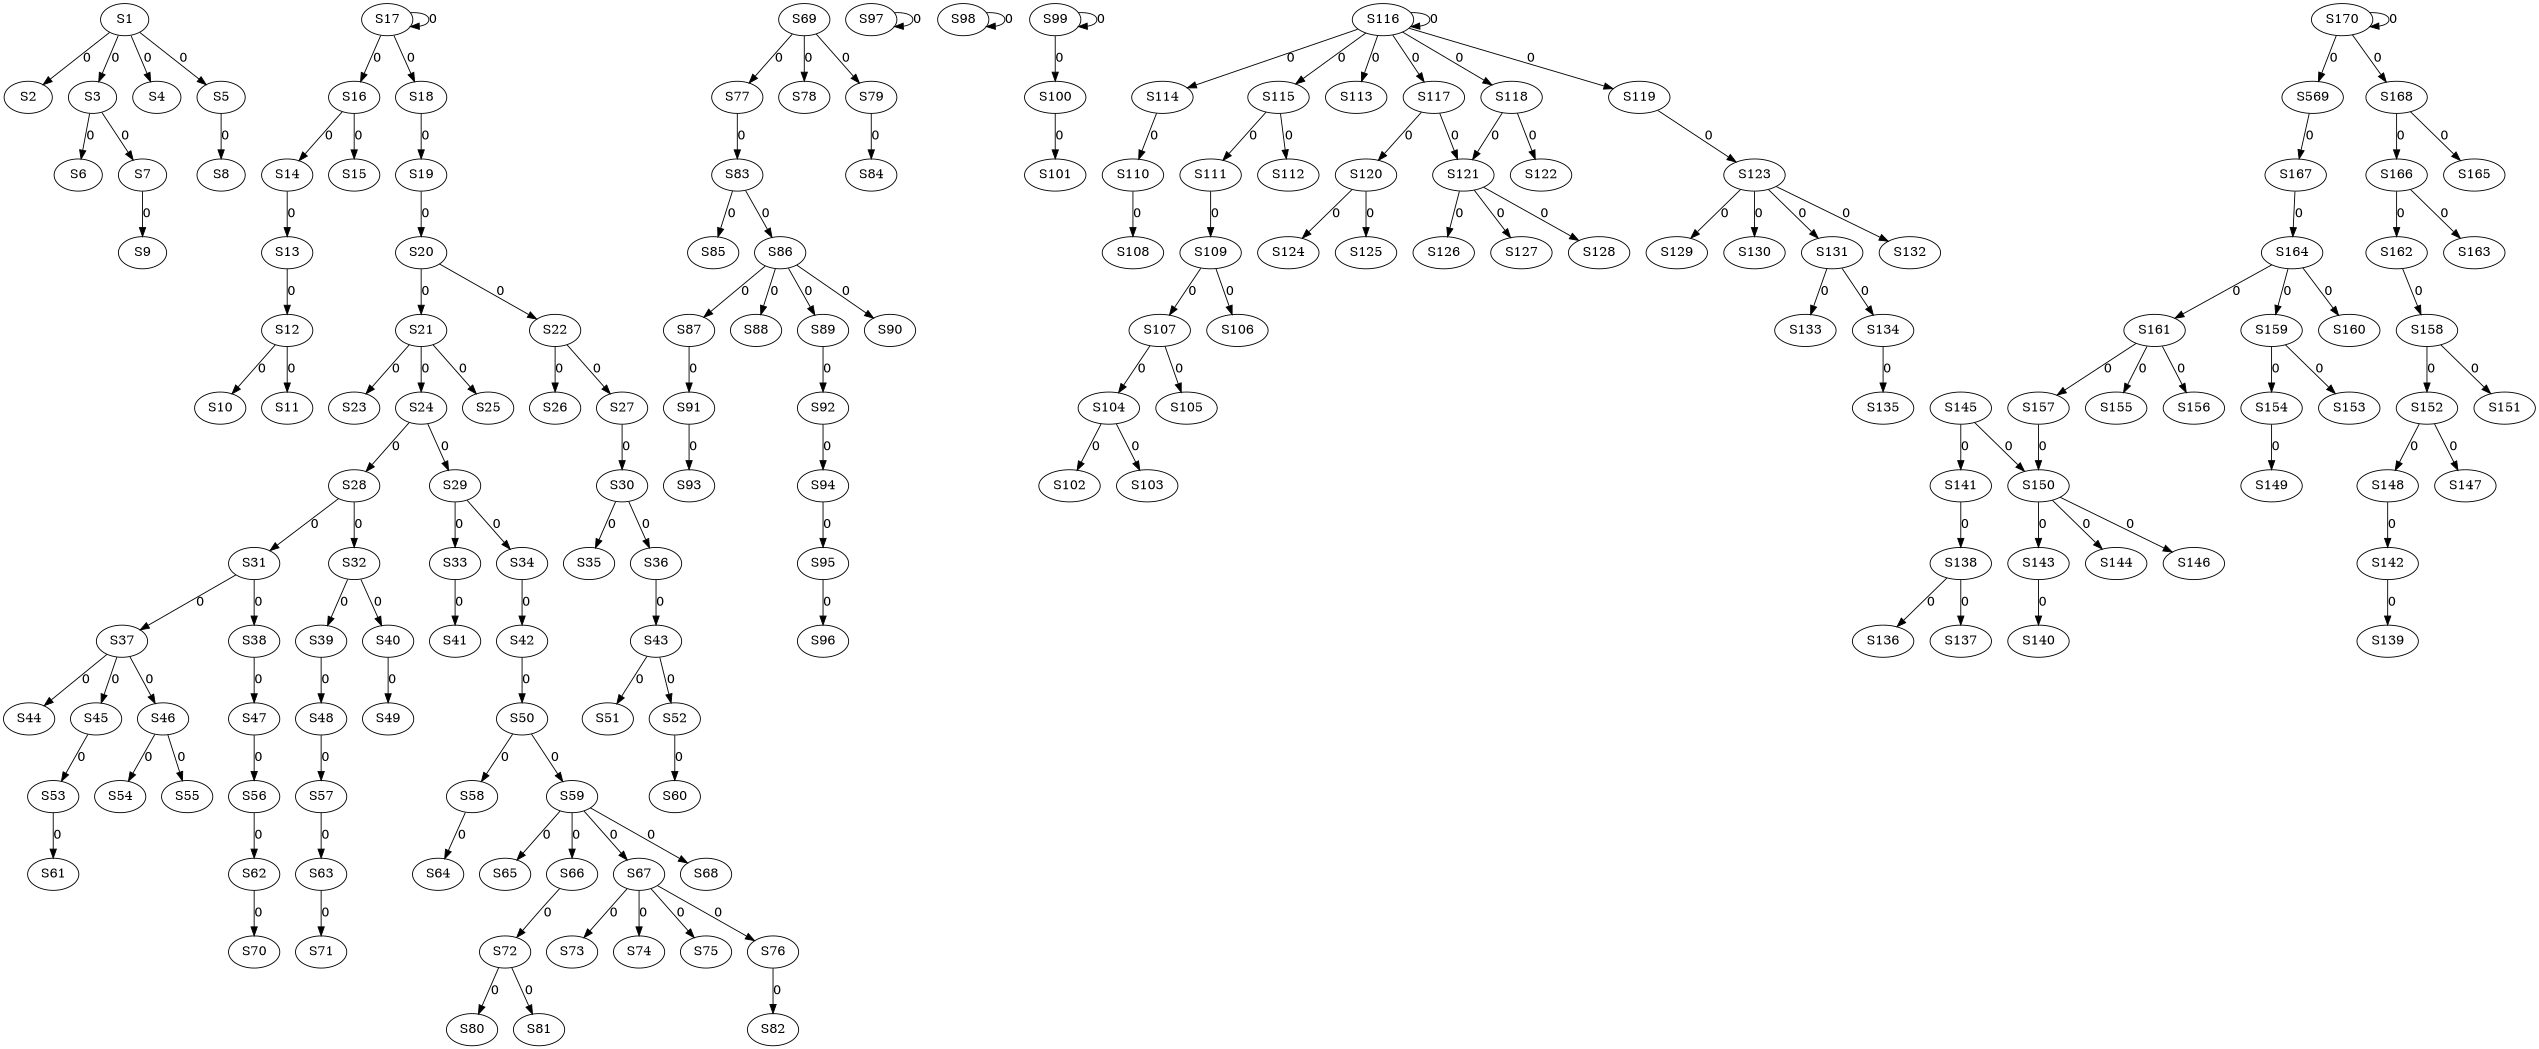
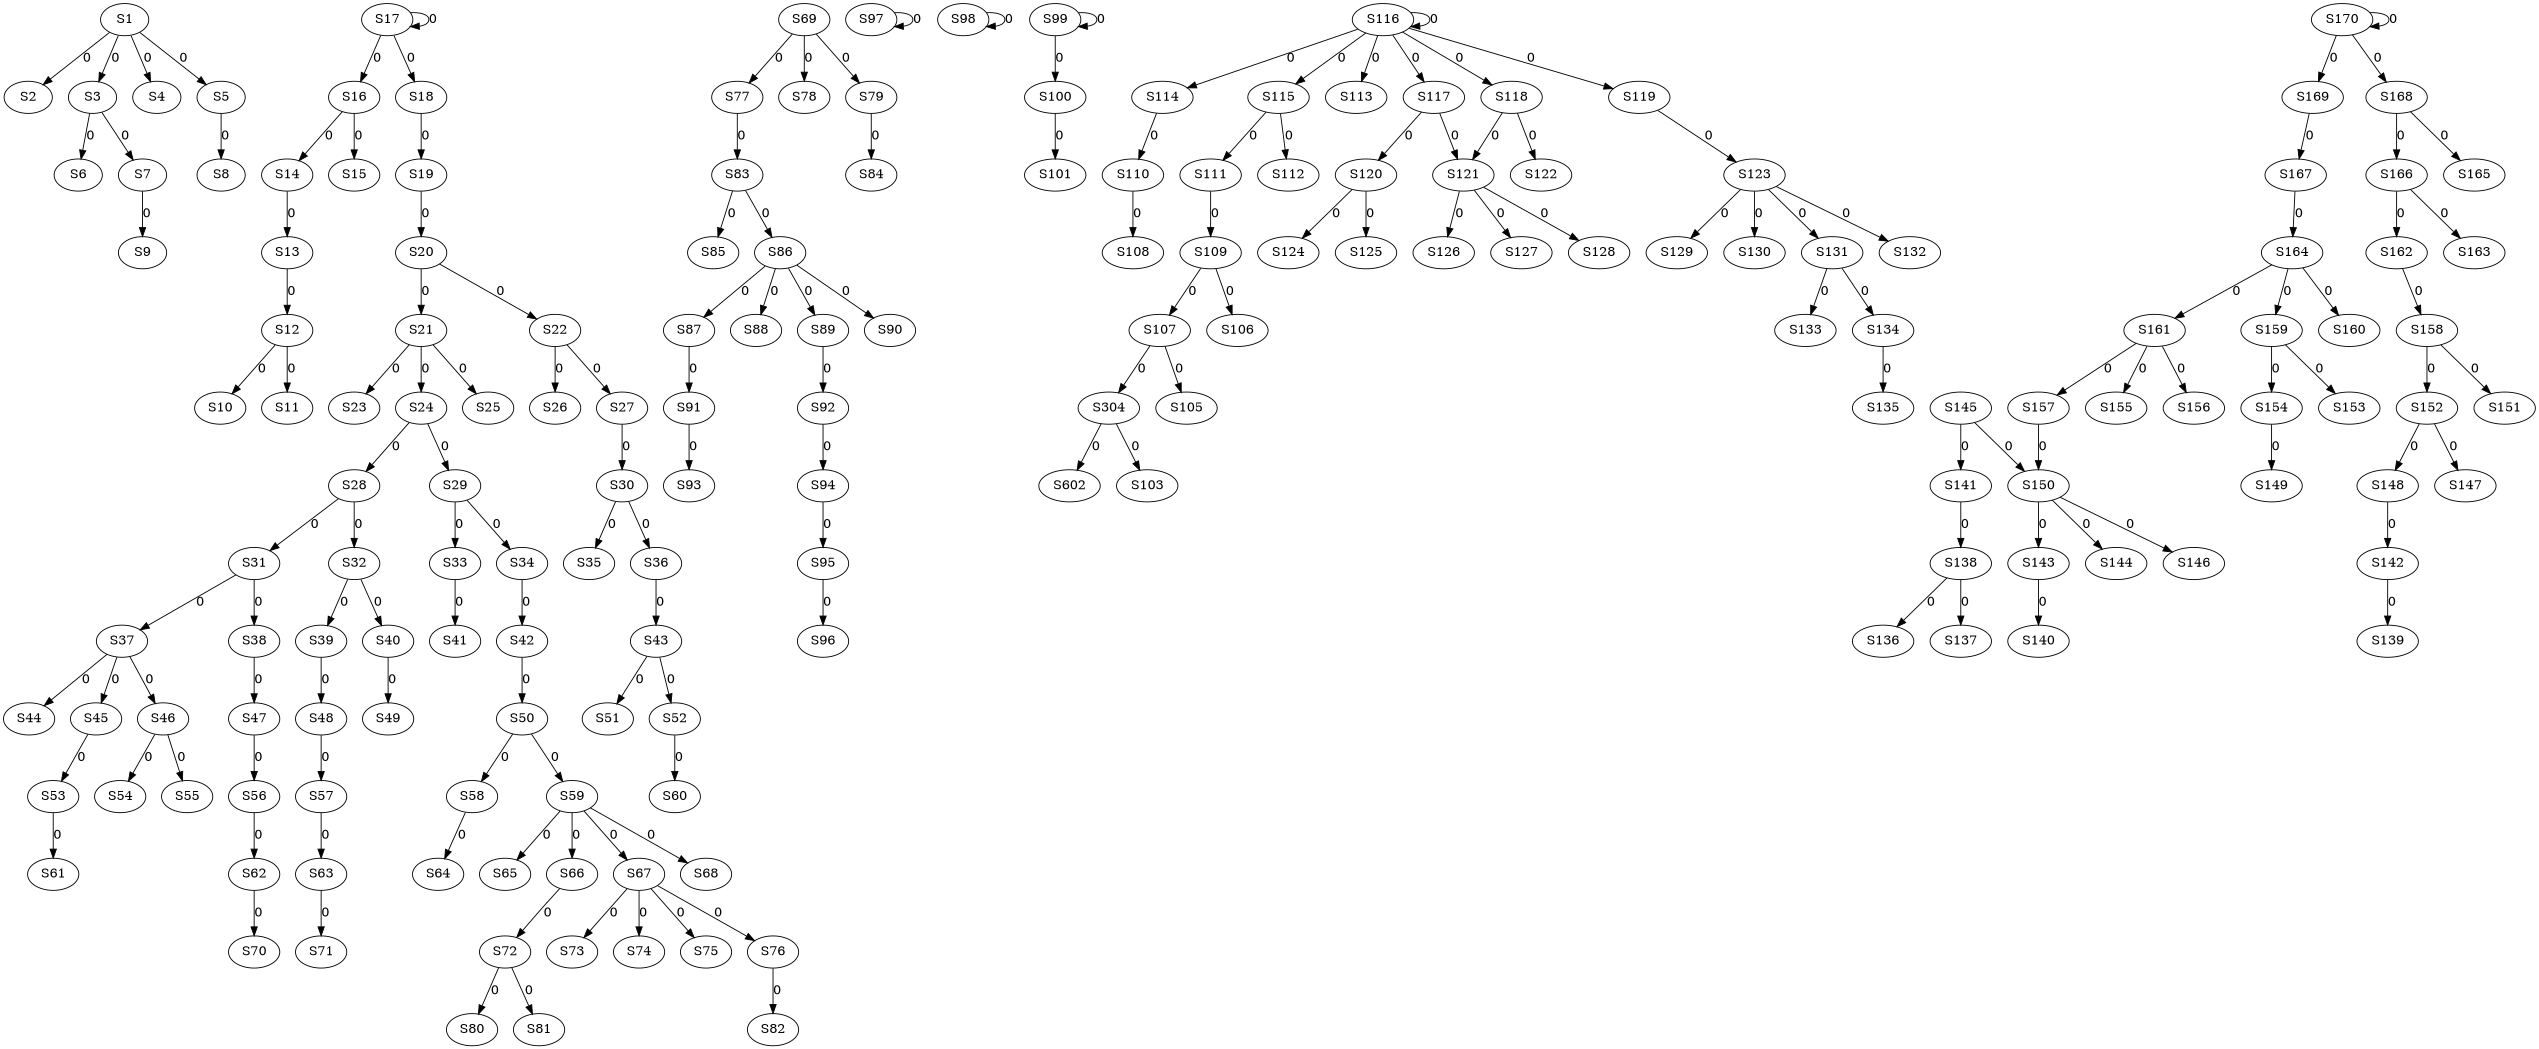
node "S569": label "S569" -> "S169"
node "S104": label "S104" -> "S304"
node "S102": label "S102" -> "S602"
